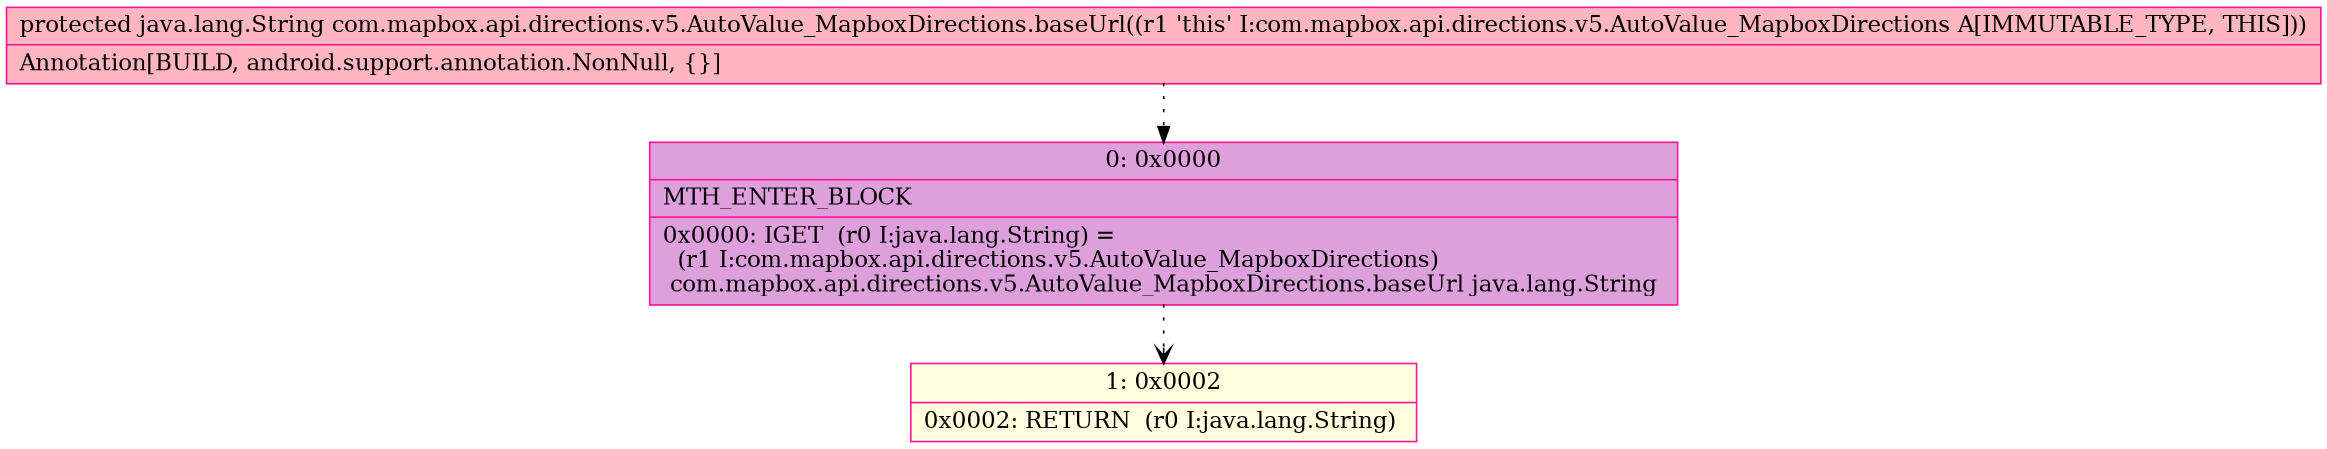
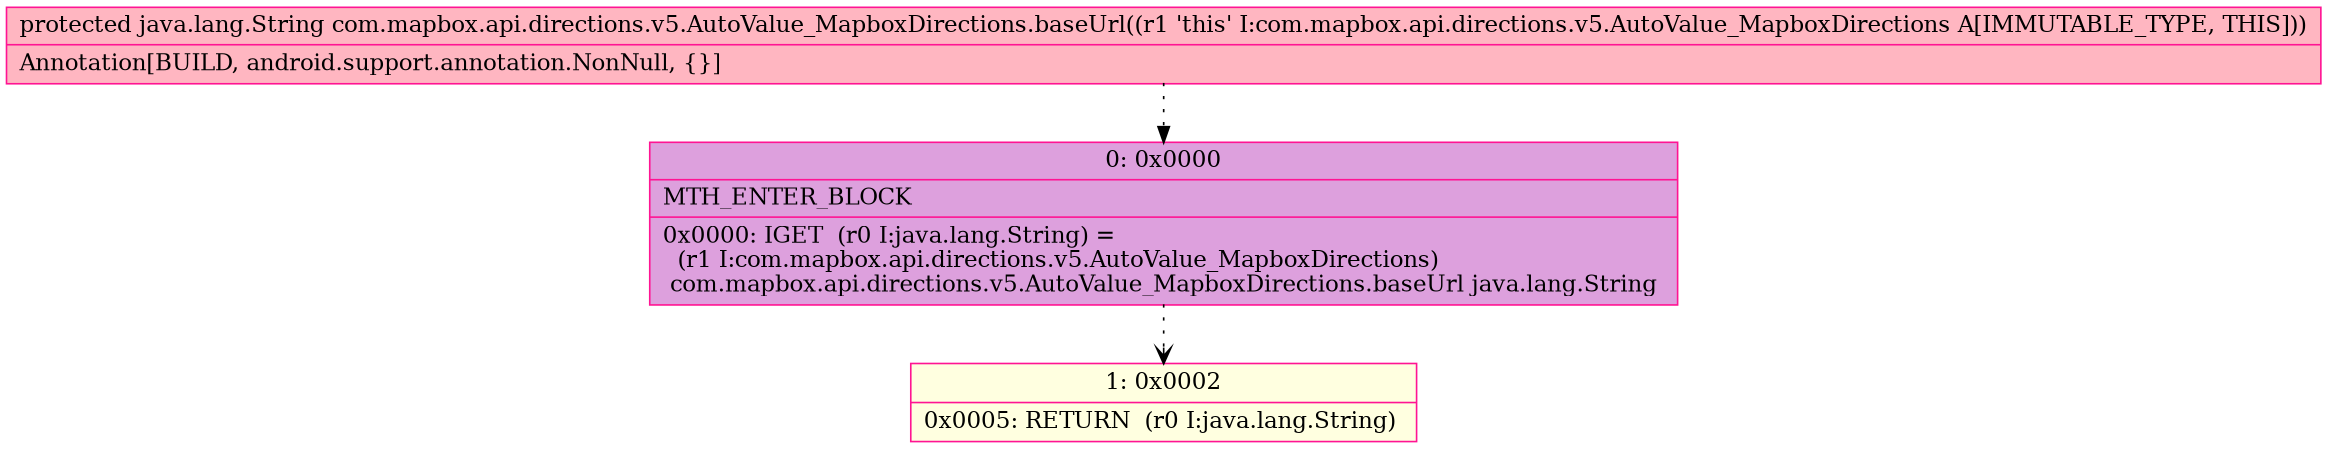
node "1: 0x0002": text "0x0002: RETURN  (r0 I:java.lang.String)" -> "0x0005: RETURN  (r0 I:java.lang.String)"
